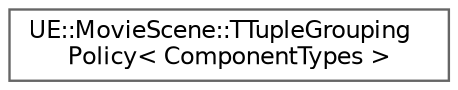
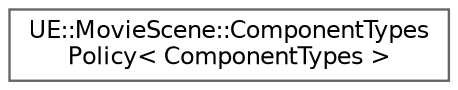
node "UE::MovieScene::TTupleGrouping Policy< ComponentTypes >": label "UE::MovieScene::TTupleGrouping Policy< ComponentTypes >" -> "UE::MovieScene::ComponentTypes Policy< ComponentTypes >"
